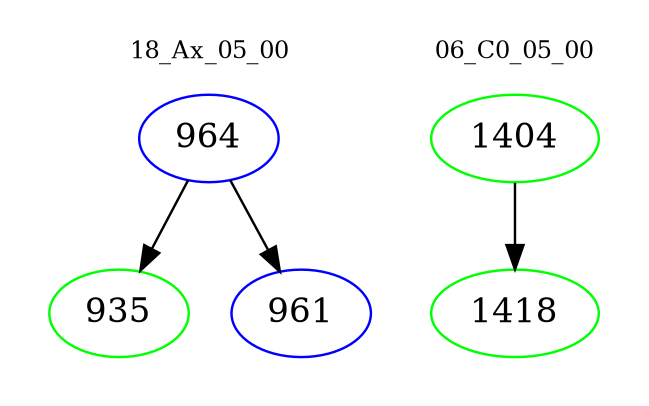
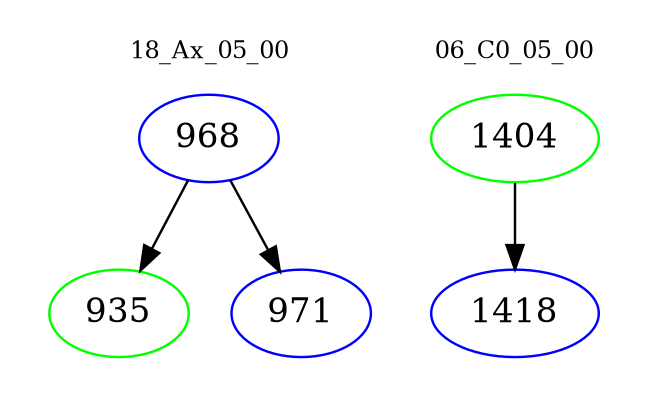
node "964": label "964" -> "968"
node "961": label "961" -> "971"
node "1418": color green -> blue
